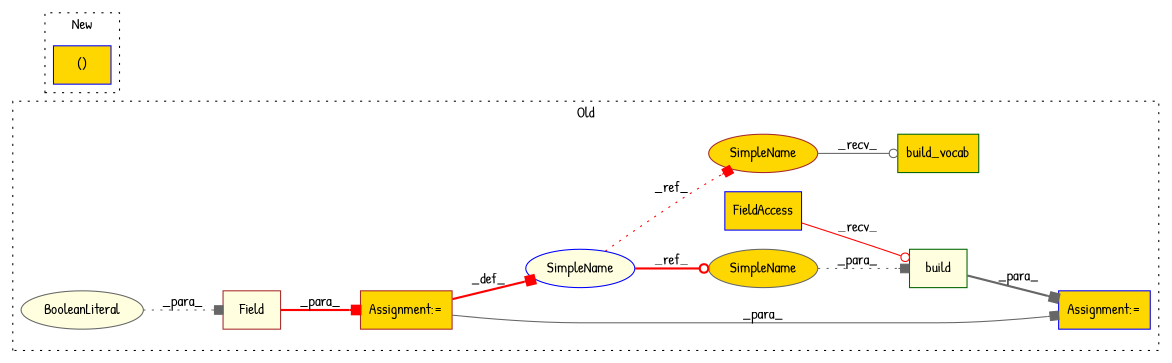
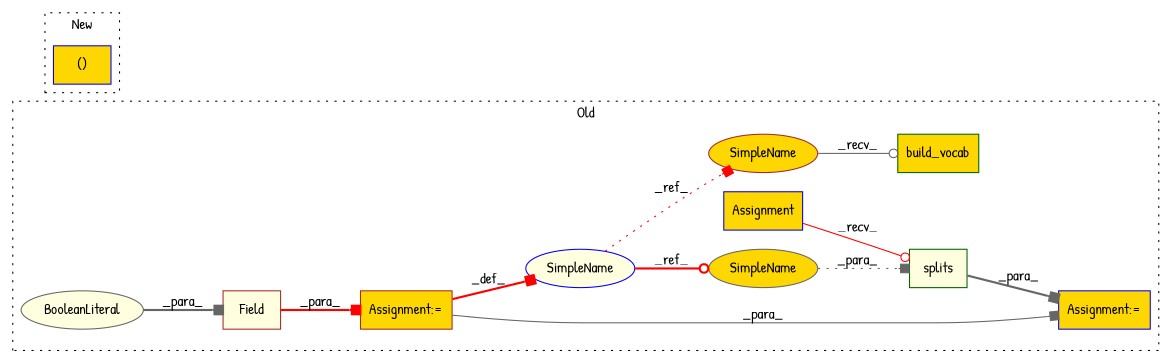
node "FieldAccess": label "FieldAccess" -> "Assignment"
node "build": label "build" -> "splits"
edge "BooleanLiteral" -> "Field": style dotted -> bold
